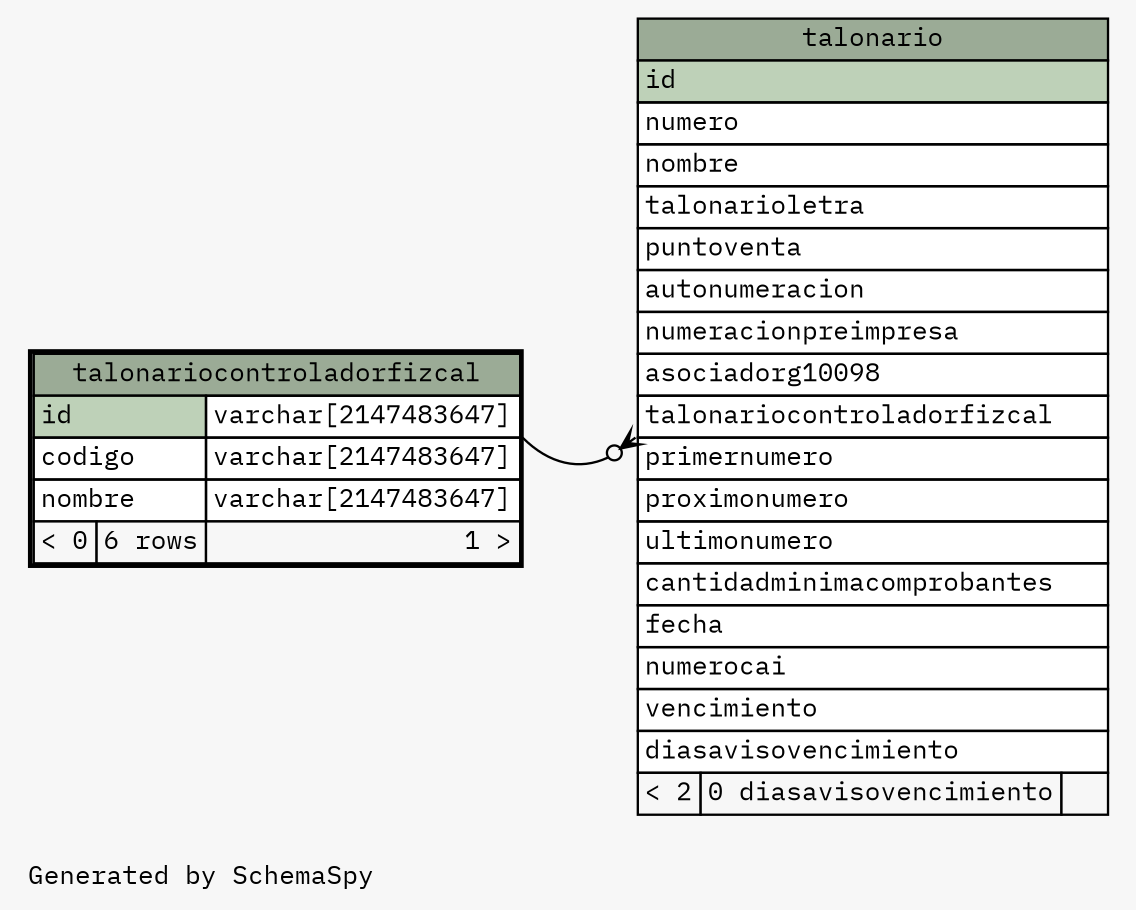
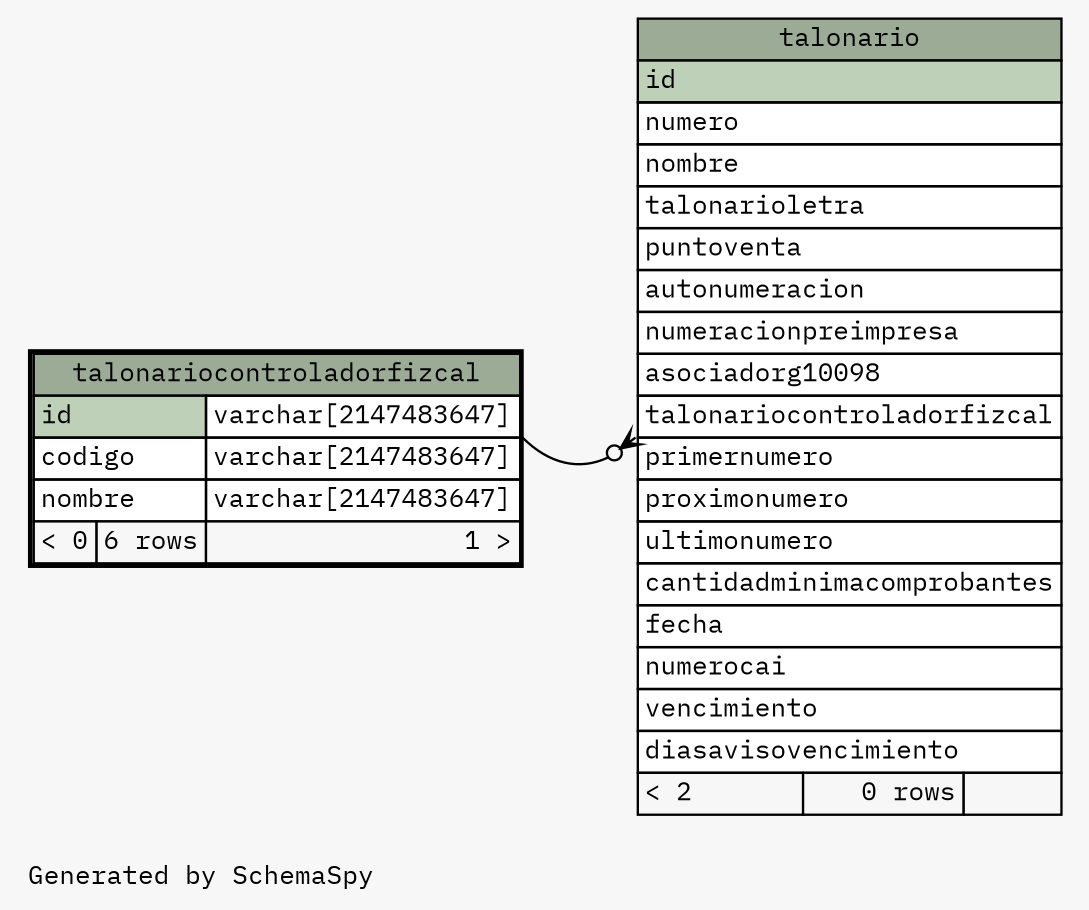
node "talonario": text "0 diasavisovencimiento" -> "0 rows"
